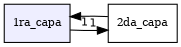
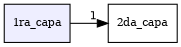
edge "2da_capa" -> "1ra_capa": removed
